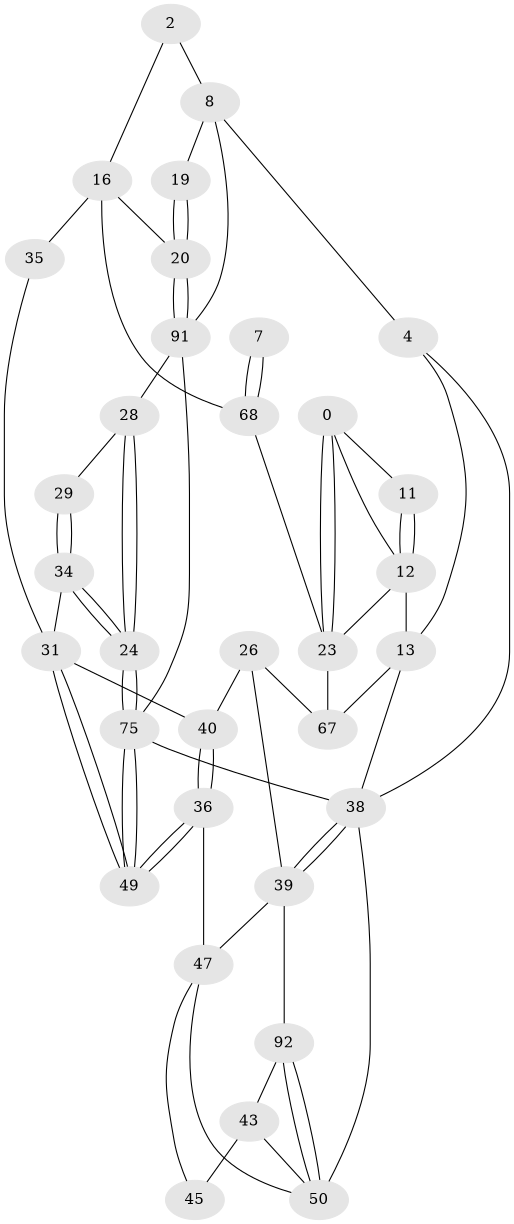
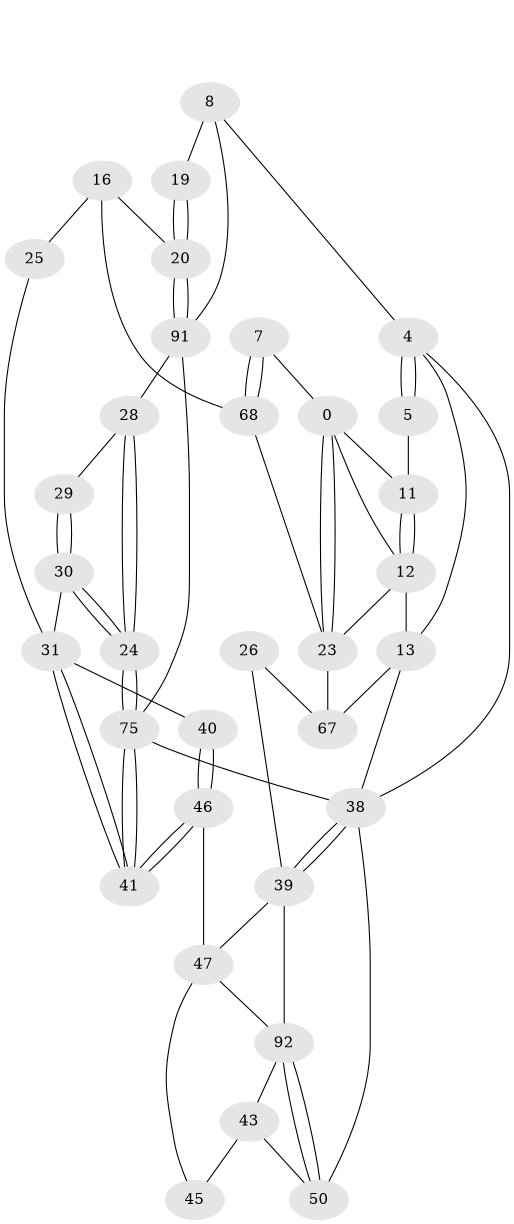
node "2": removed
node "35": label "35" -> "25"
edge "7" -- "0": added
node "5": added
node "34": label "34" -> "30"
edge "26" -- "40": removed
node "36": label "36" -> "46"
node "49": label "49" -> "41"
edge "47" -- "50": now "47" -- "92"
